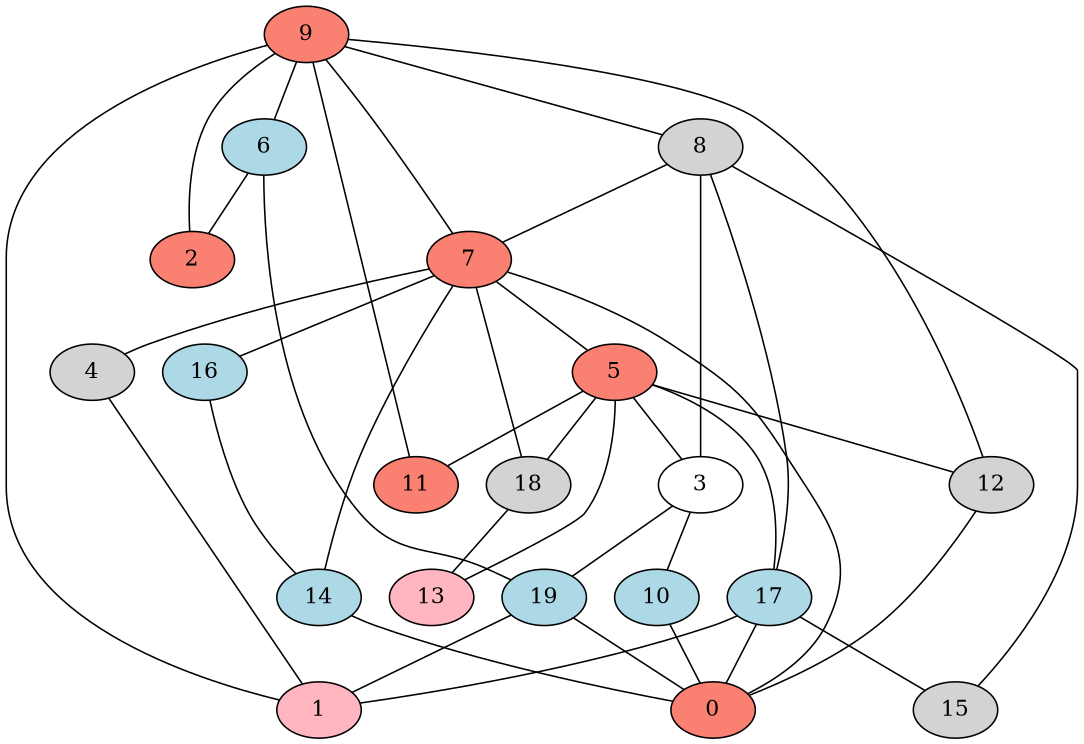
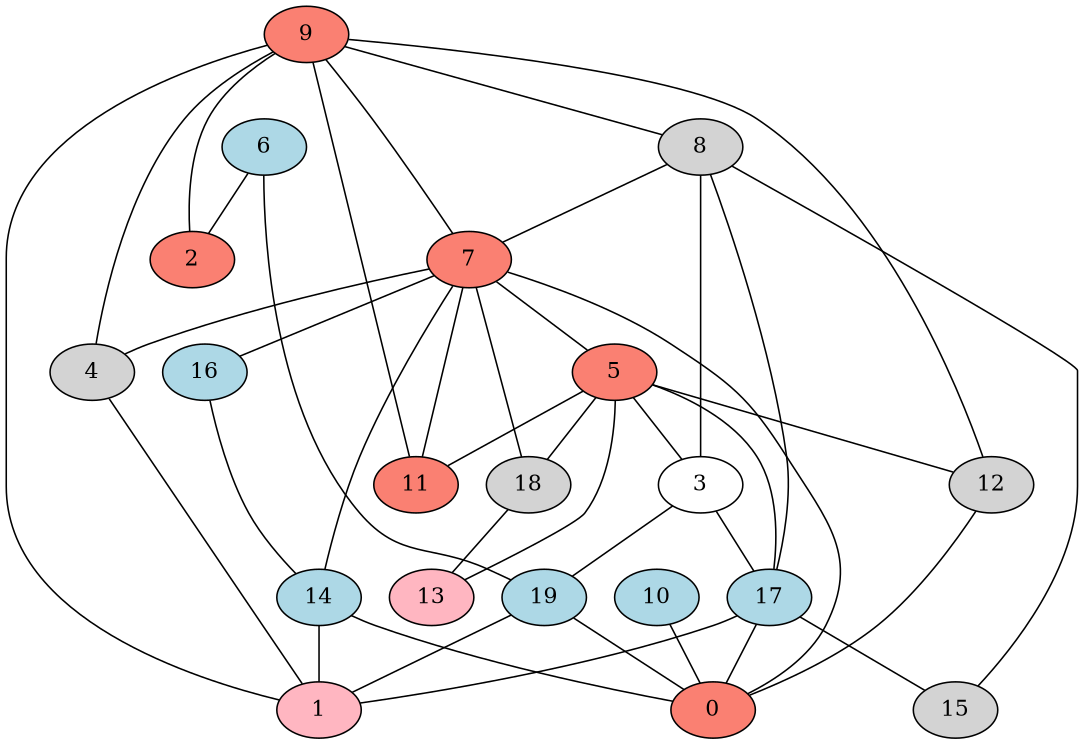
edge "9" -- "6": now "9" -- "4"
edge "7" -- "11": added
edge "3" -- "10": now "3" -- "17"
edge "14" -- "1": added
